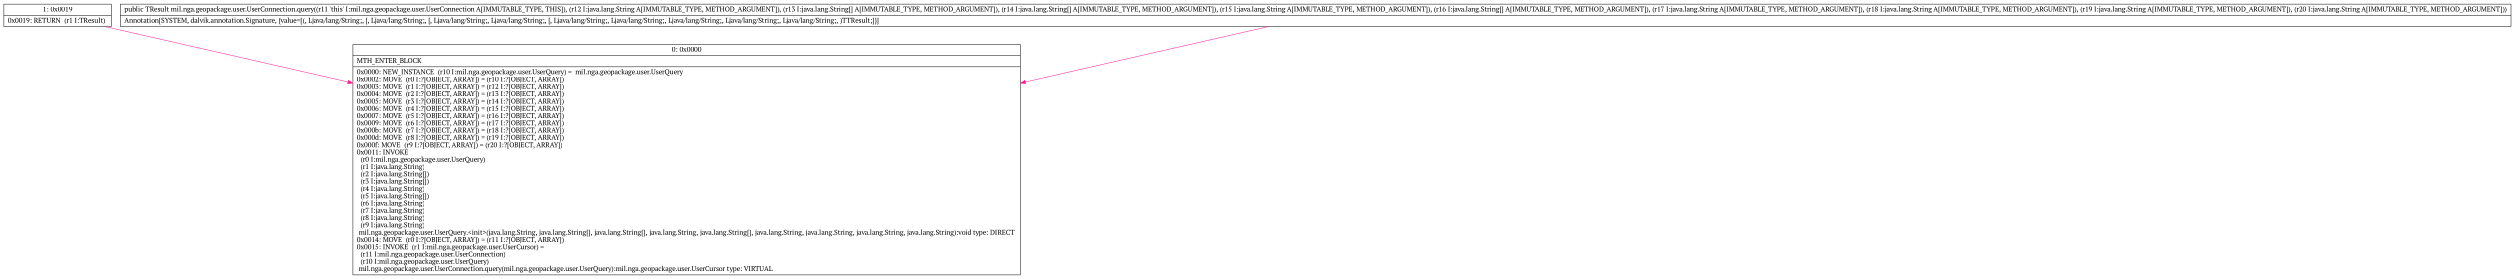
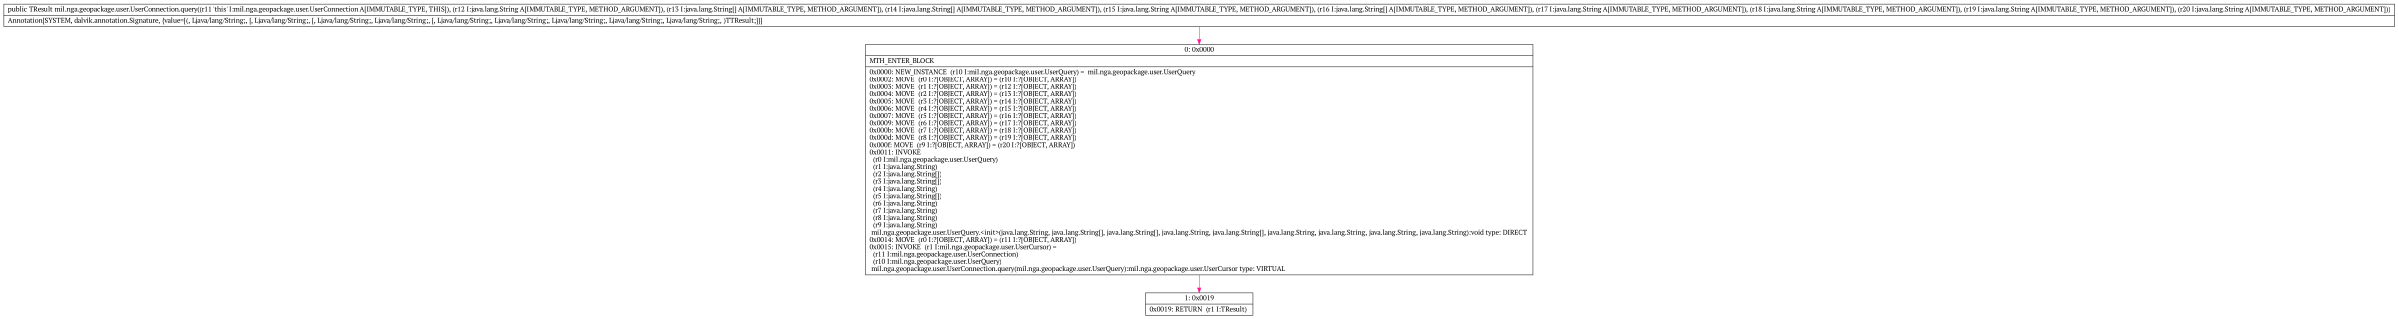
edge "1: 0x0019" -> "0: 0x0000": reversed
